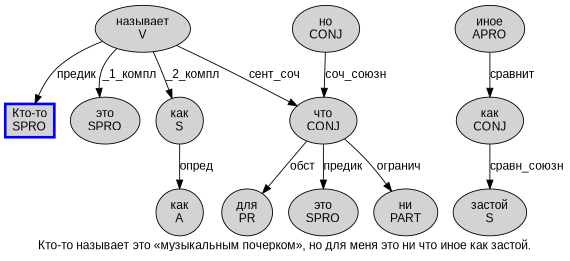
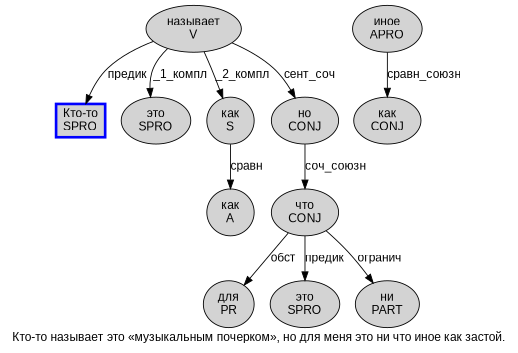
edge "называет V" -> "что CONJ": now "называет V" -> "но CONJ"
edge "иное APRO" -> "как CONJ": label "сравнит" -> "сравн_союзн"
edge "как S" -> "как A": label "опред" -> "сравн"
node "застой S": removed
